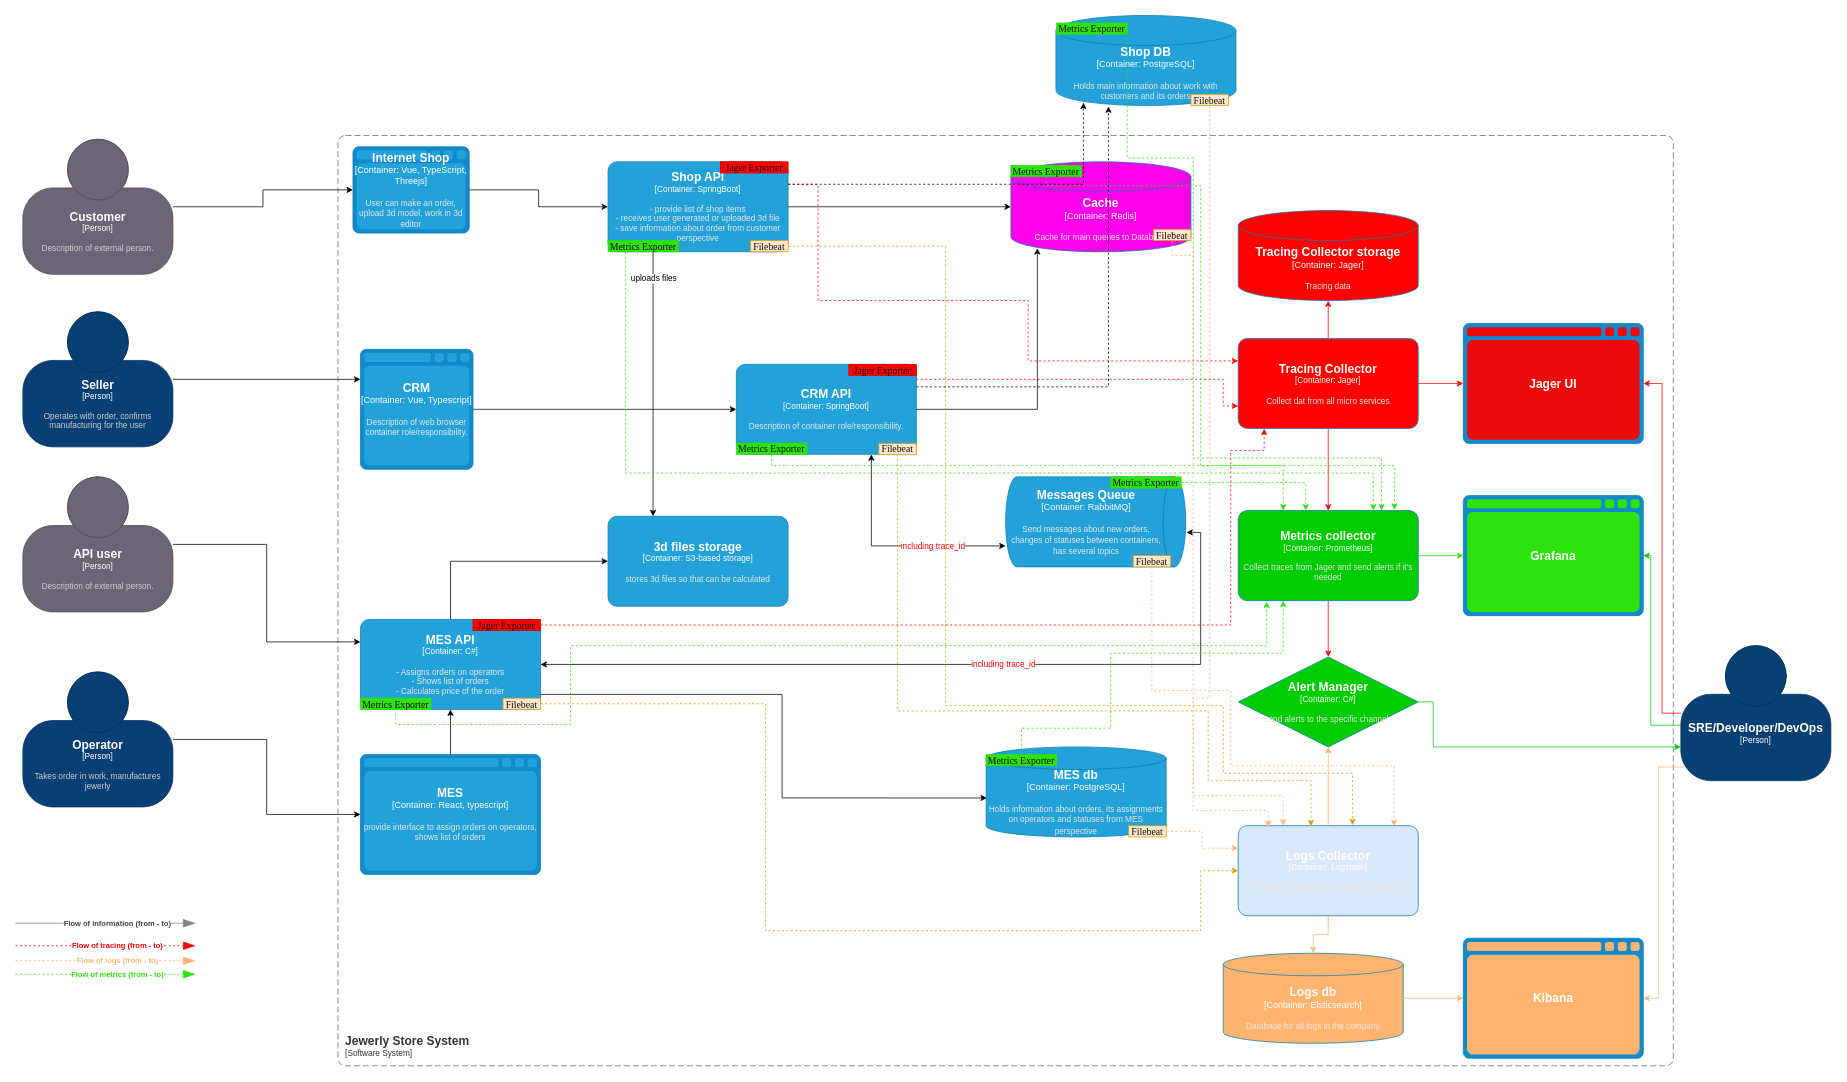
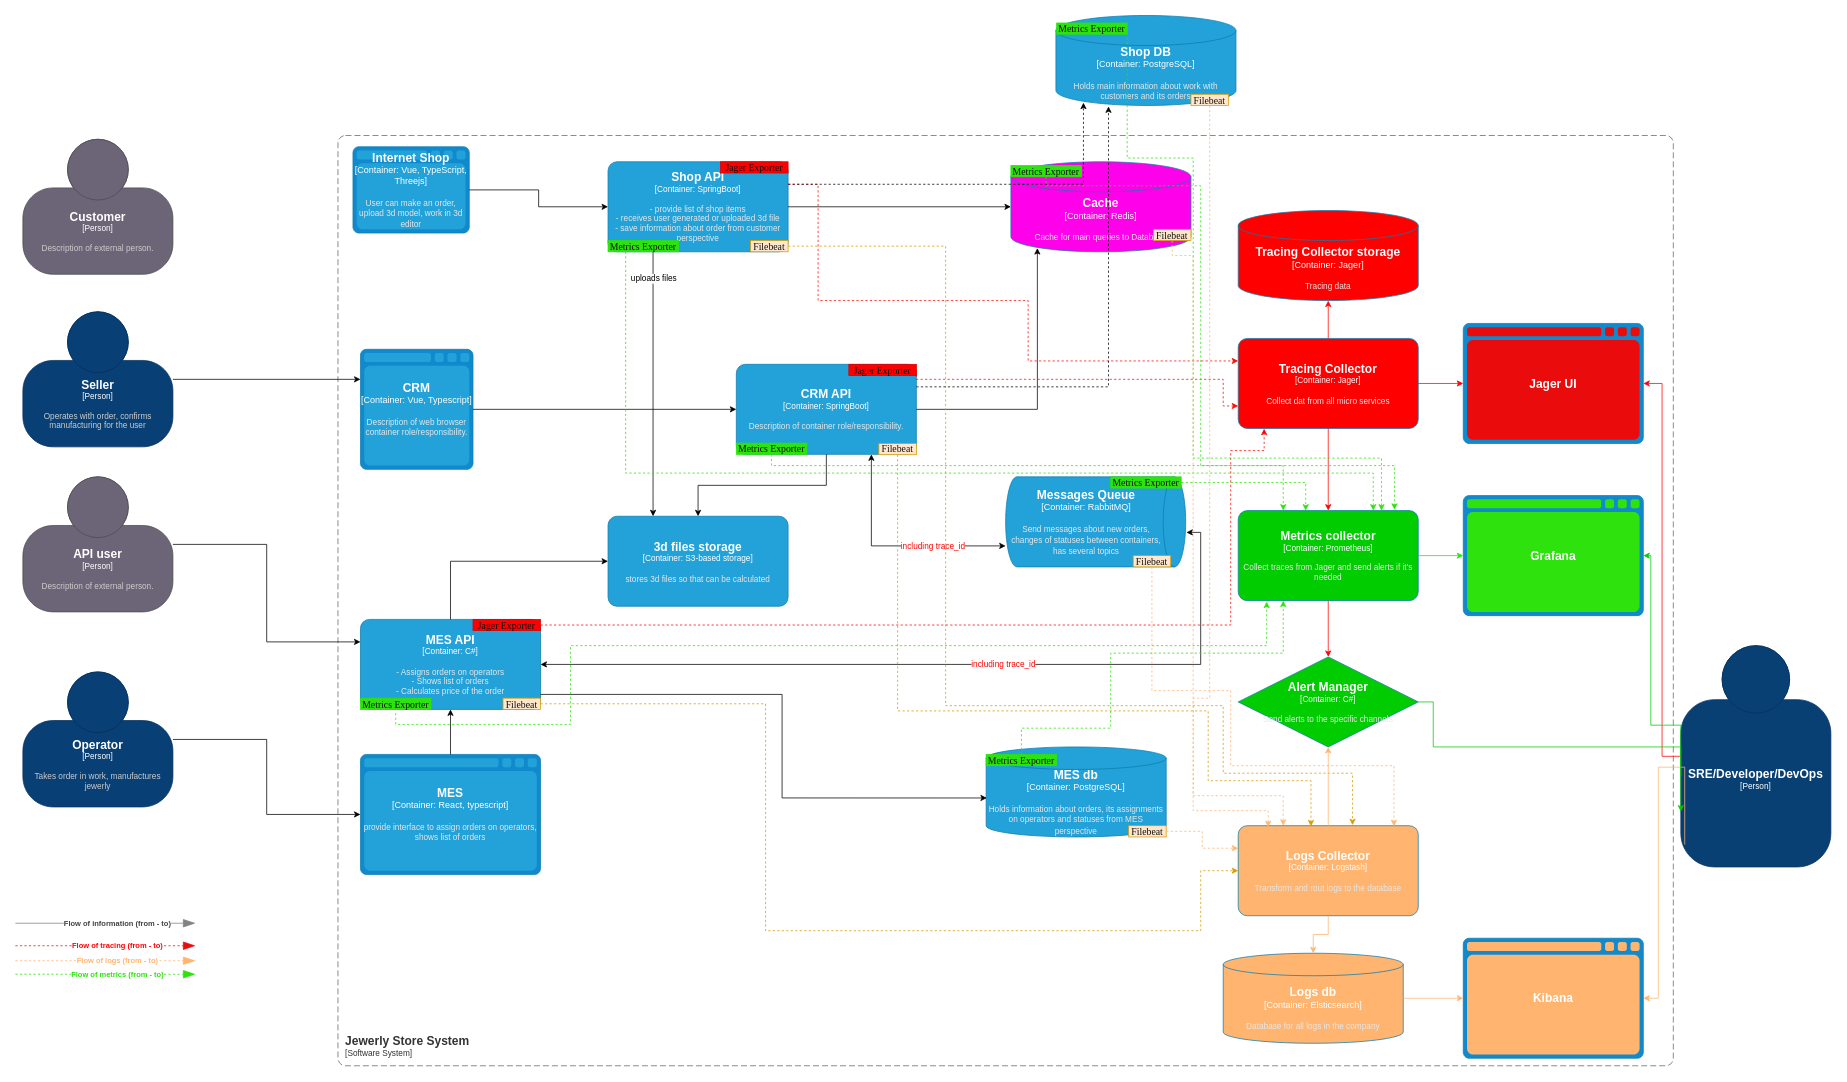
edge "Customer [Person] Description of external person." -> "Internet Shop [Container: Vue, TypeScript, Threejs] User can make an order, upload 3d model, work in 3d editor": removed
edge "CRM API [Container: SpringBoot] Description of container role/responsibility." -> "3d files storage [Container: S3-based storage] stores 3d files so that can be calculated": added
node "SRE/Developer/DevOps [Person]": size 150x135 -> 150x221
node "Logs Collector [Container: Logstash] Transform and rout logs to the database": fillcolor #dae8fc -> #ffb570
